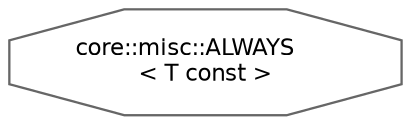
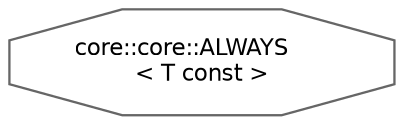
node "core::misc::ALWAYS < T const >": label "core::misc::ALWAYS < T const >" -> "core::core::ALWAYS < T const >"
